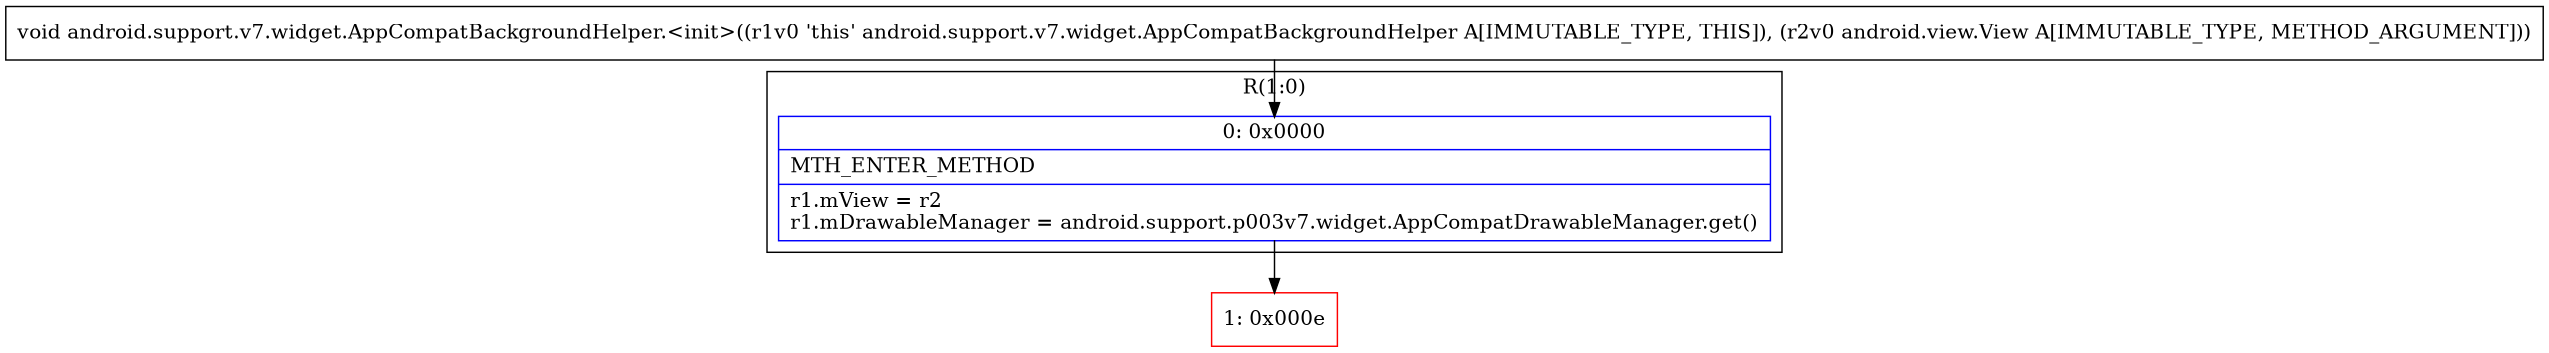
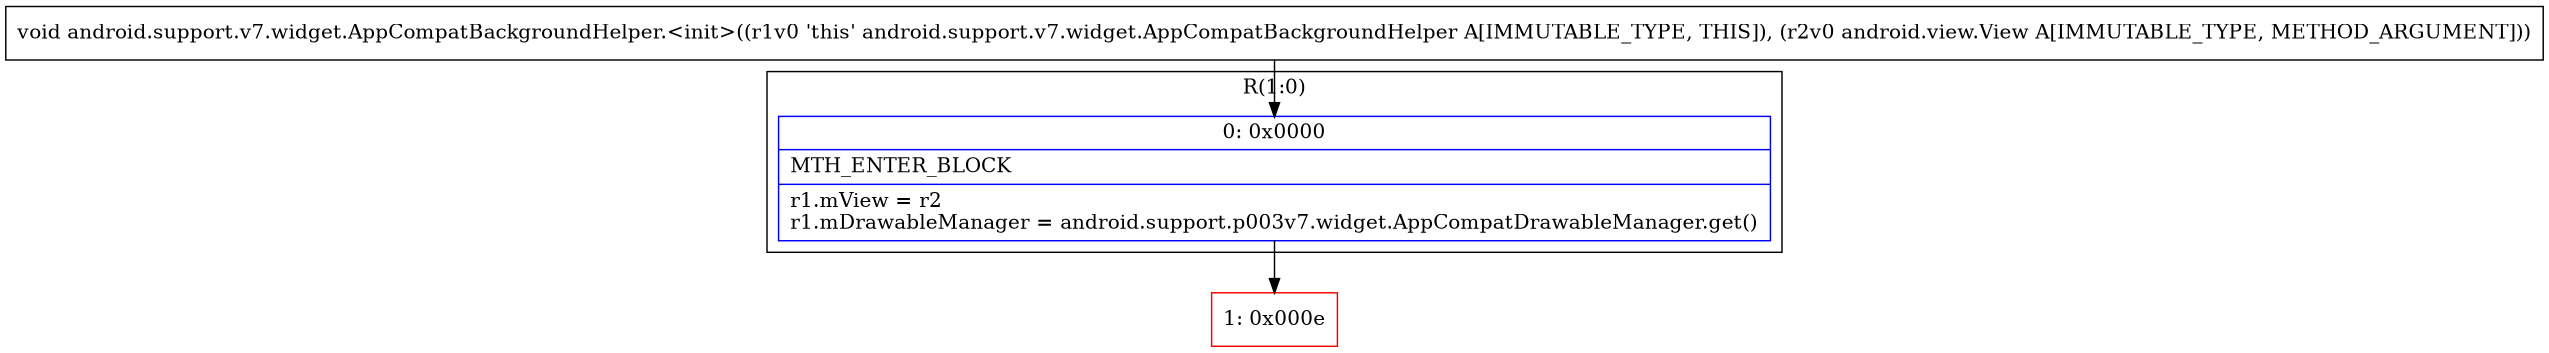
node "0: 0x0000": text "MTH_ENTER_METHOD" -> "MTH_ENTER_BLOCK"
